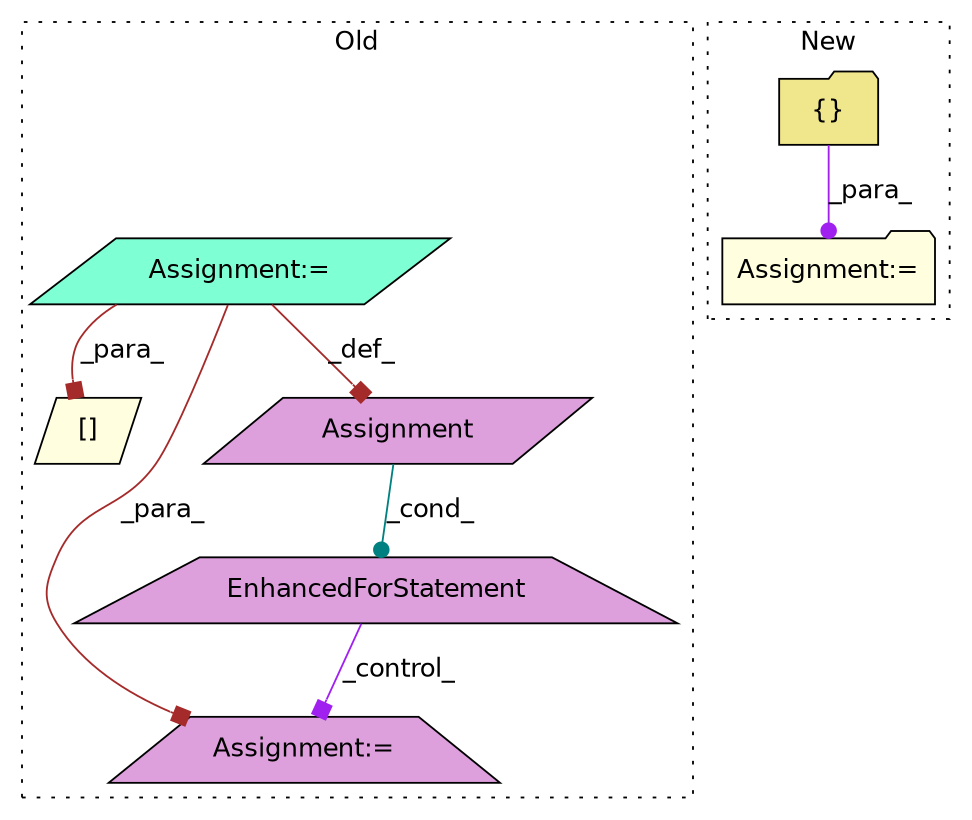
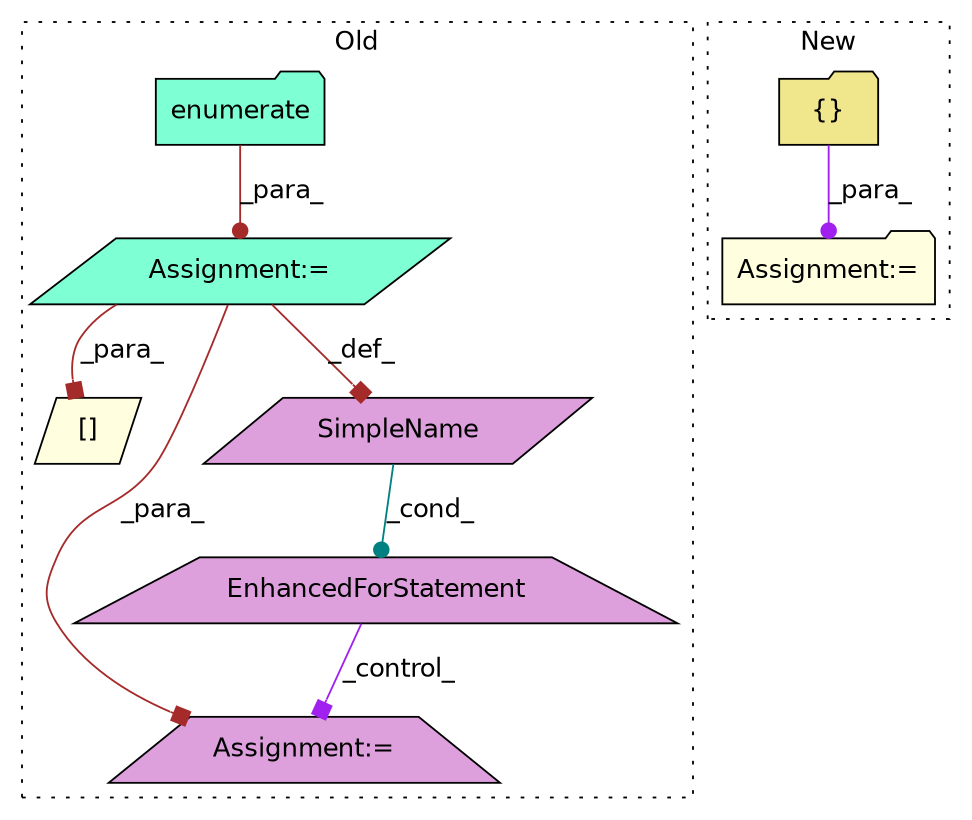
node "enumerate": added
node "Assignment": label "Assignment" -> "SimpleName"
